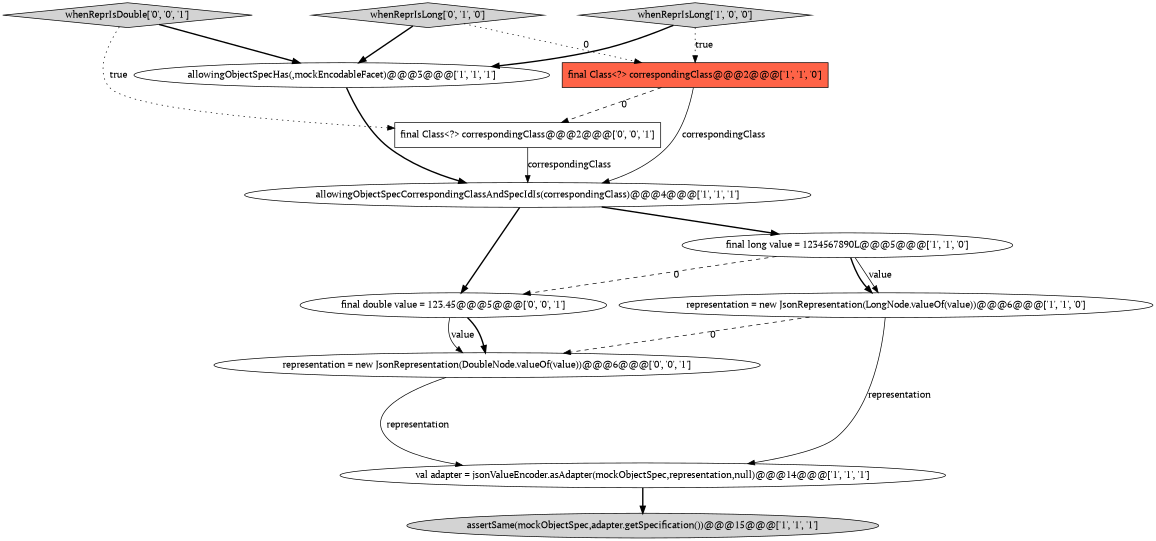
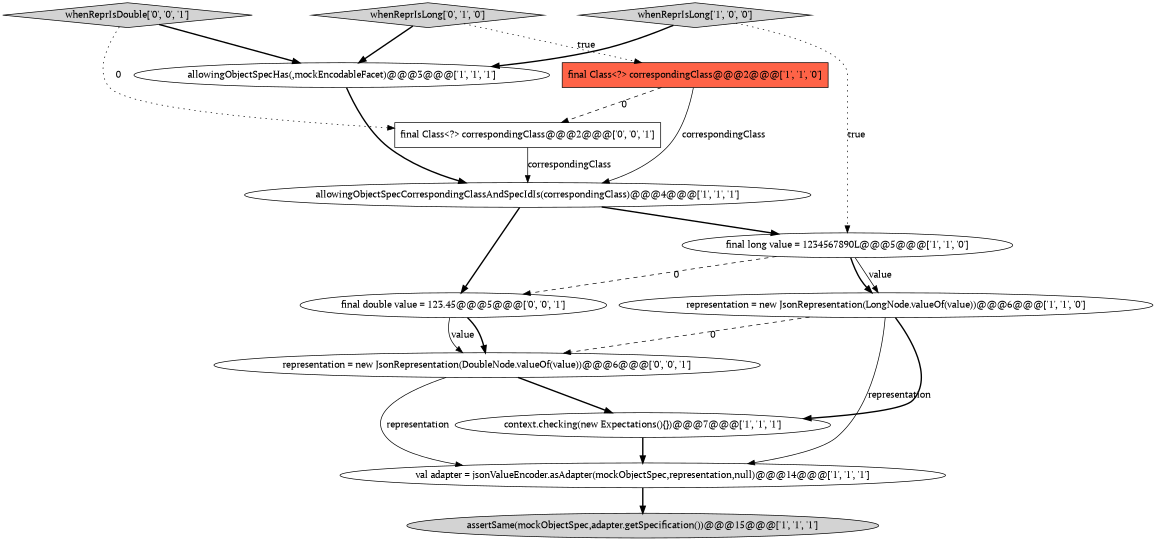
edge "whenReprIsLong['1', '0', '0']" -> "final Class<?> correspondingClass@@@2@@@['1', '1', '0']": now "whenReprIsLong['1', '0', '0']" -> "final long value = 1234567890L@@@5@@@['1', '1', '0']"
edge "whenReprIsLong['0', '1', '0']" -> "final Class<?> correspondingClass@@@2@@@['1', '1', '0']": label "0" -> "true"
edge "whenReprIsDouble['0', '0', '1']" -> "final Class<?> correspondingClass@@@2@@@['0', '0', '1']": label "true" -> "0"
node "context.checking(new Expectations(){})@@@7@@@['1', '1', '1']": added
